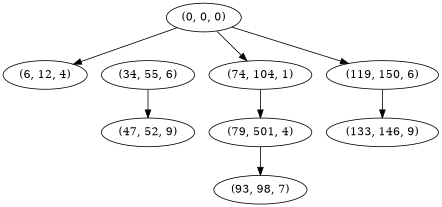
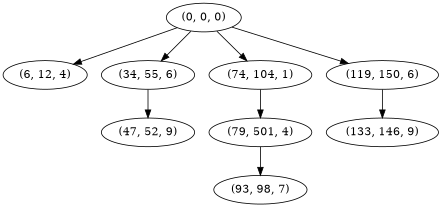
edge "(0, 0, 0)" -> "(34, 55, 6)": added
